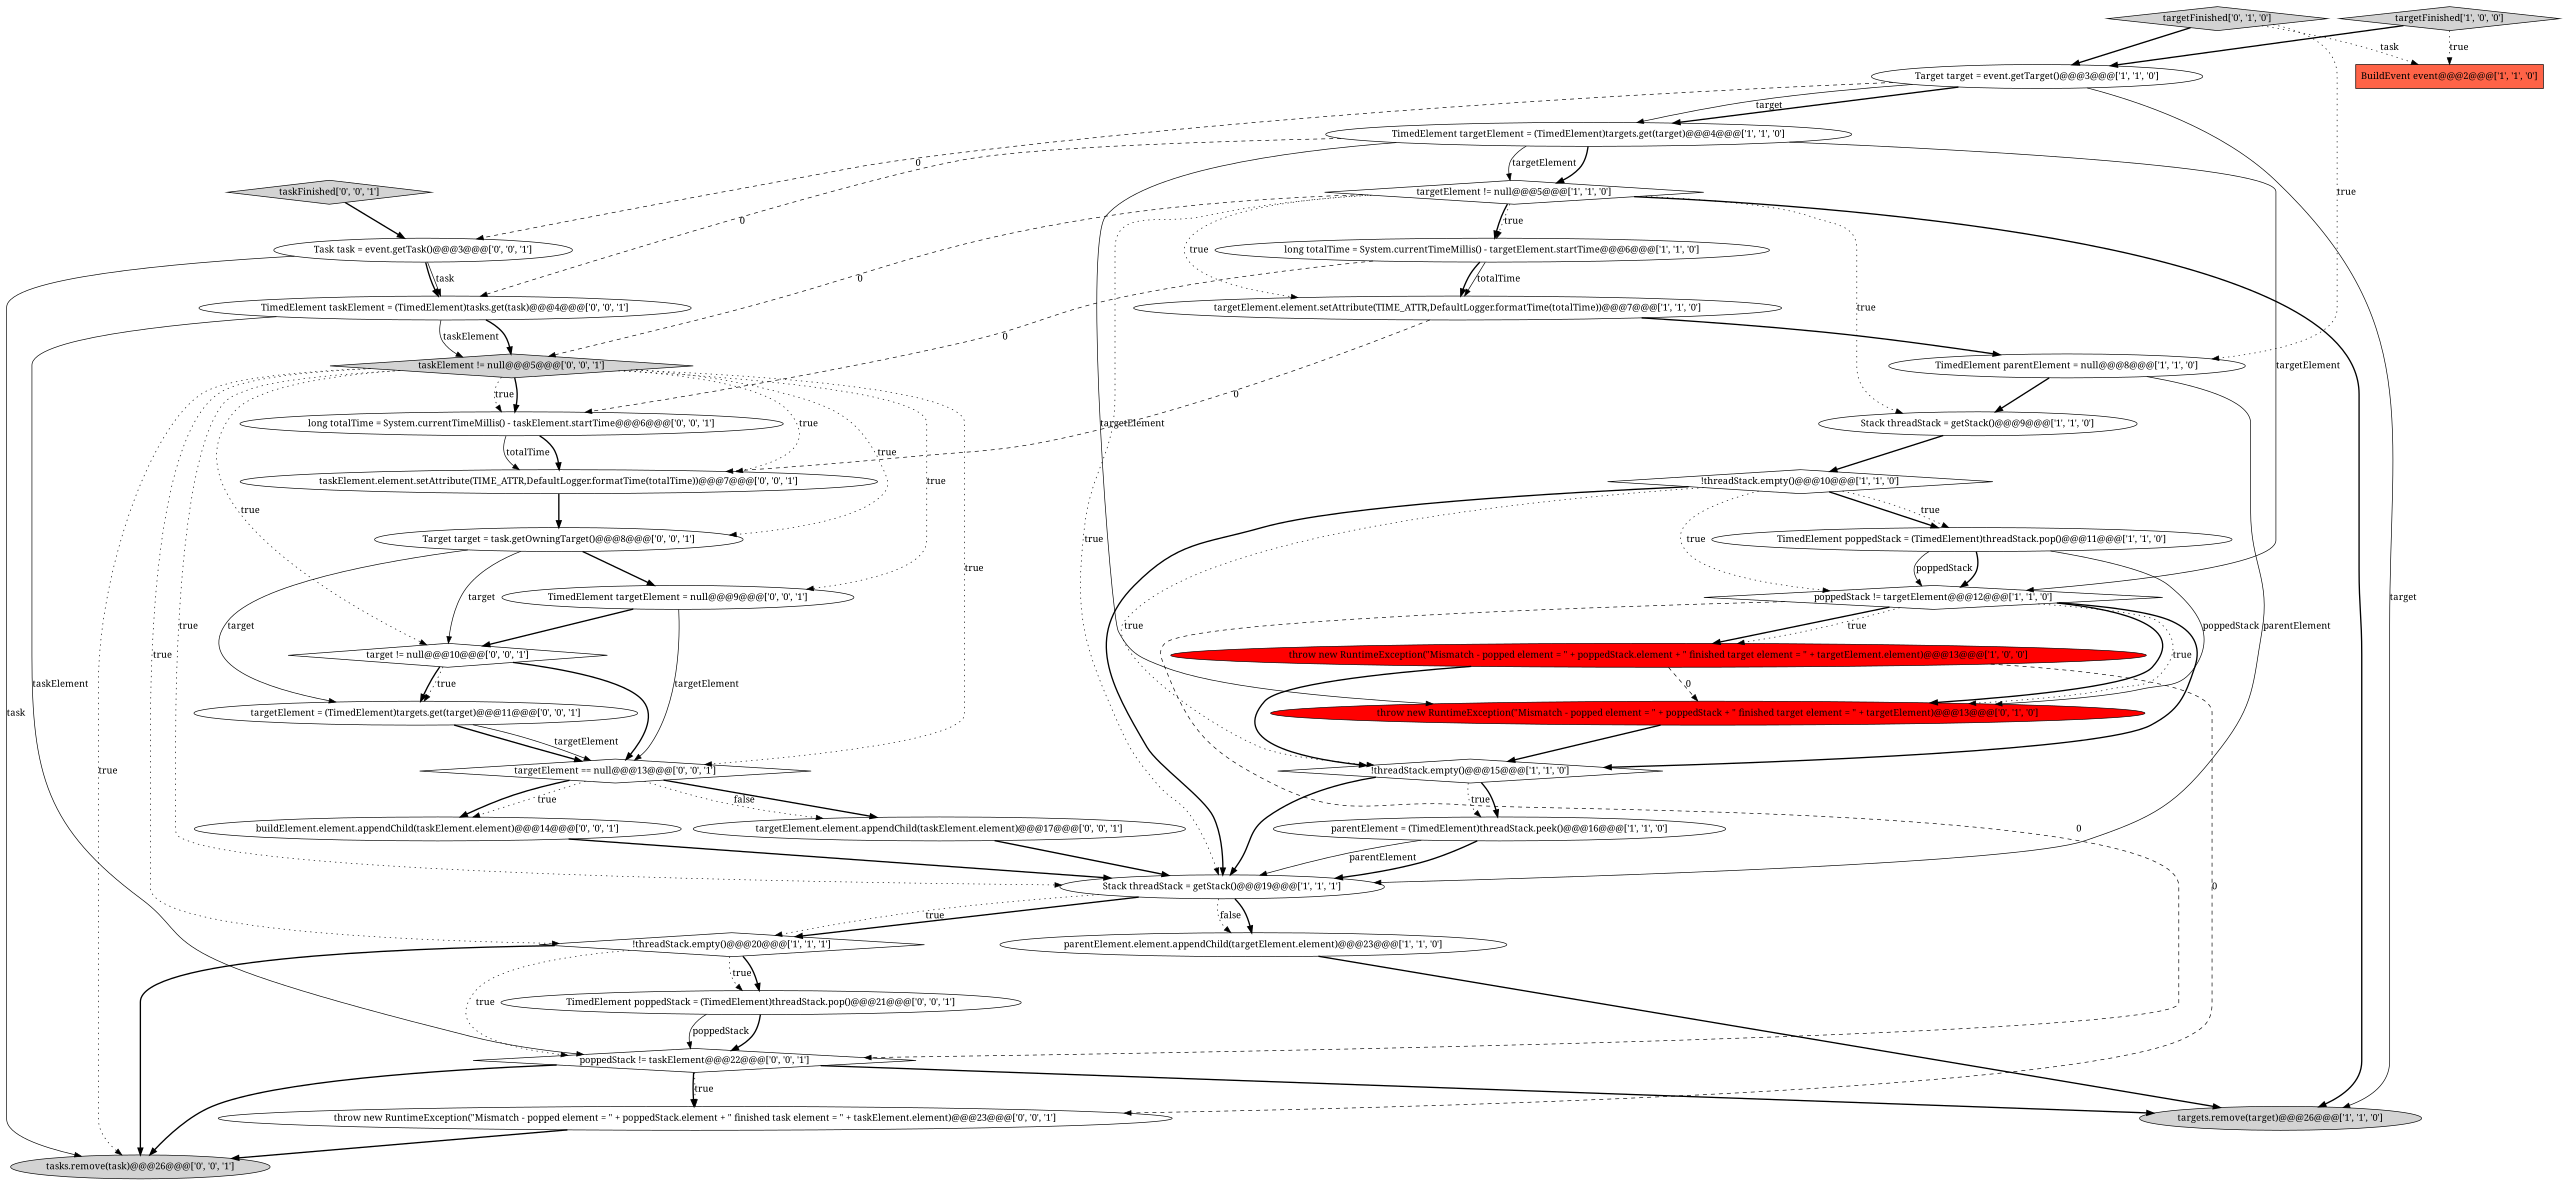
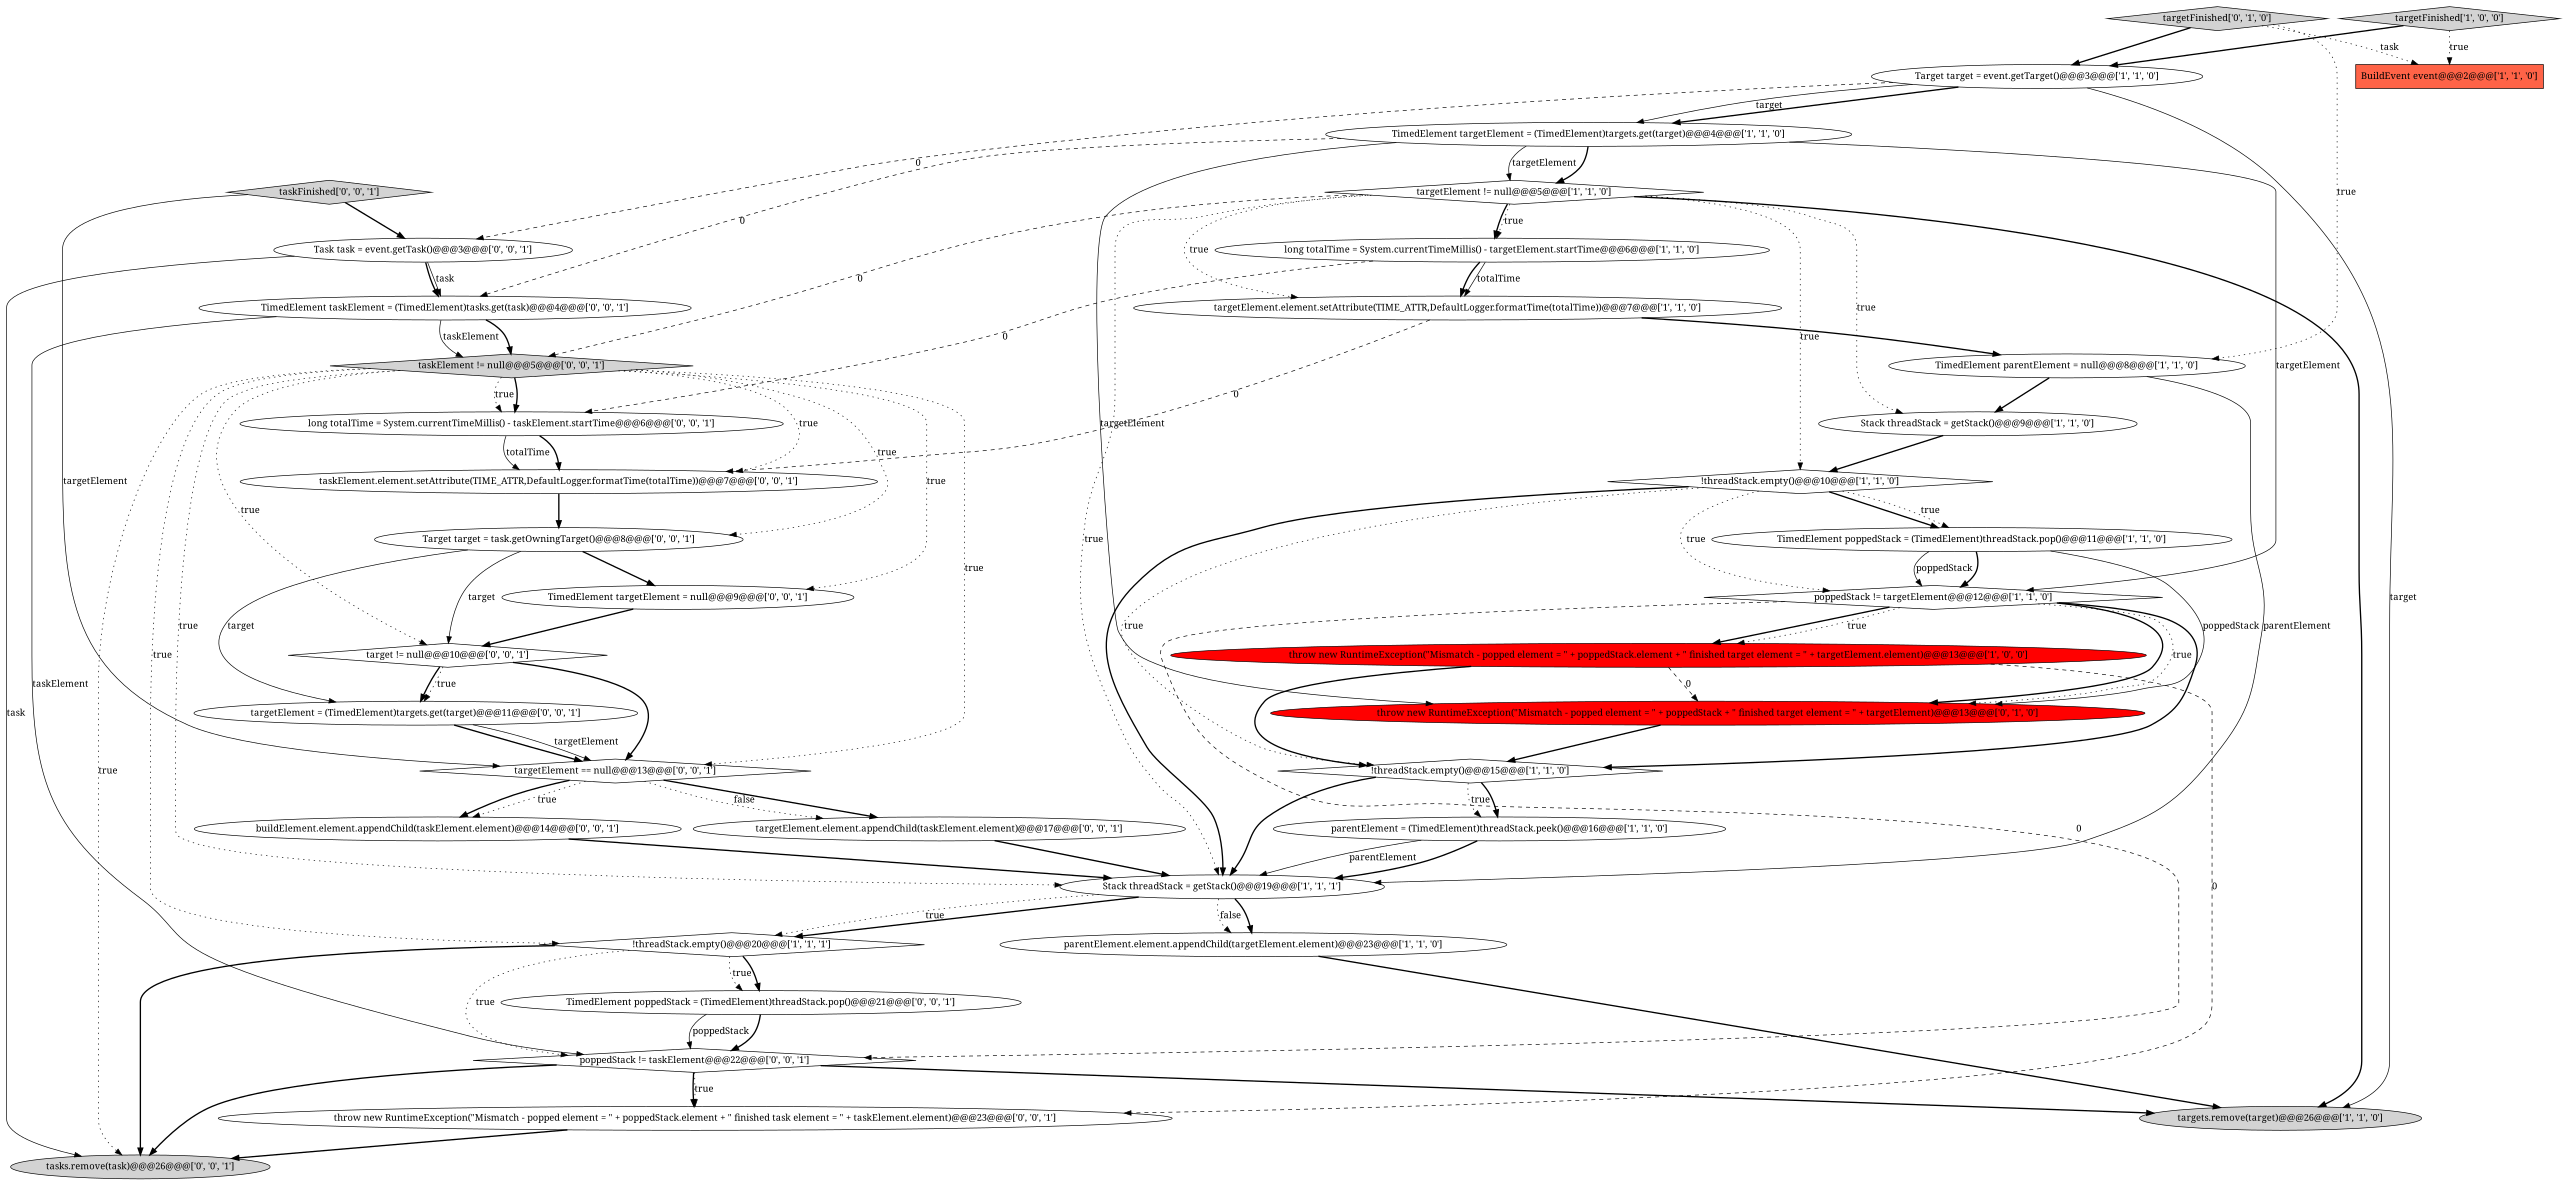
edge "targetElement != null@@@5@@@['1', '1', '0']" -> "!threadStack.empty()@@@10@@@['1', '1', '0']": added, label "true"
edge "TimedElement targetElement = null@@@9@@@['0', '0', '1']" -> "targetElement == null@@@13@@@['0', '0', '1']": now "taskFinished['0', '0', '1']" -> "targetElement == null@@@13@@@['0', '0', '1']"
